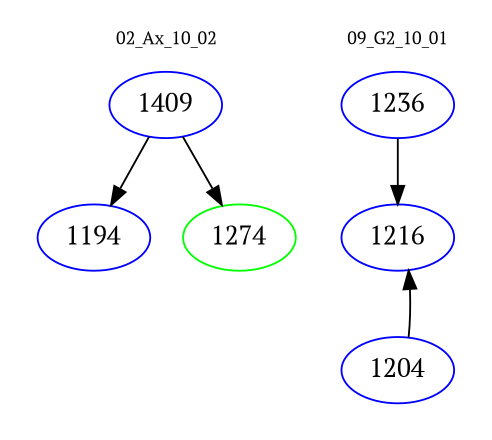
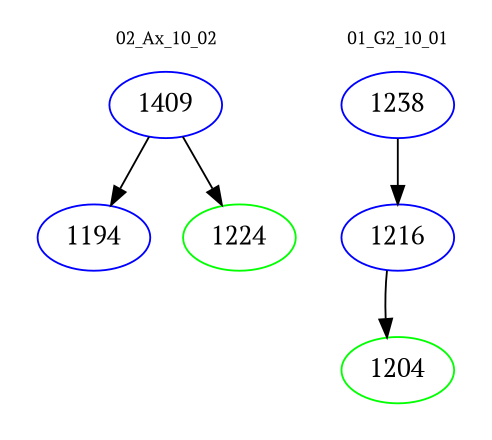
cluster "09_G2_10_01": label "09_G2_10_01" -> "01_G2_10_01"
node "1236": label "1236" -> "1238"
node "1274": label "1274" -> "1224"
edge "1204" -> "1216": reversed
node "1204": color blue -> green
